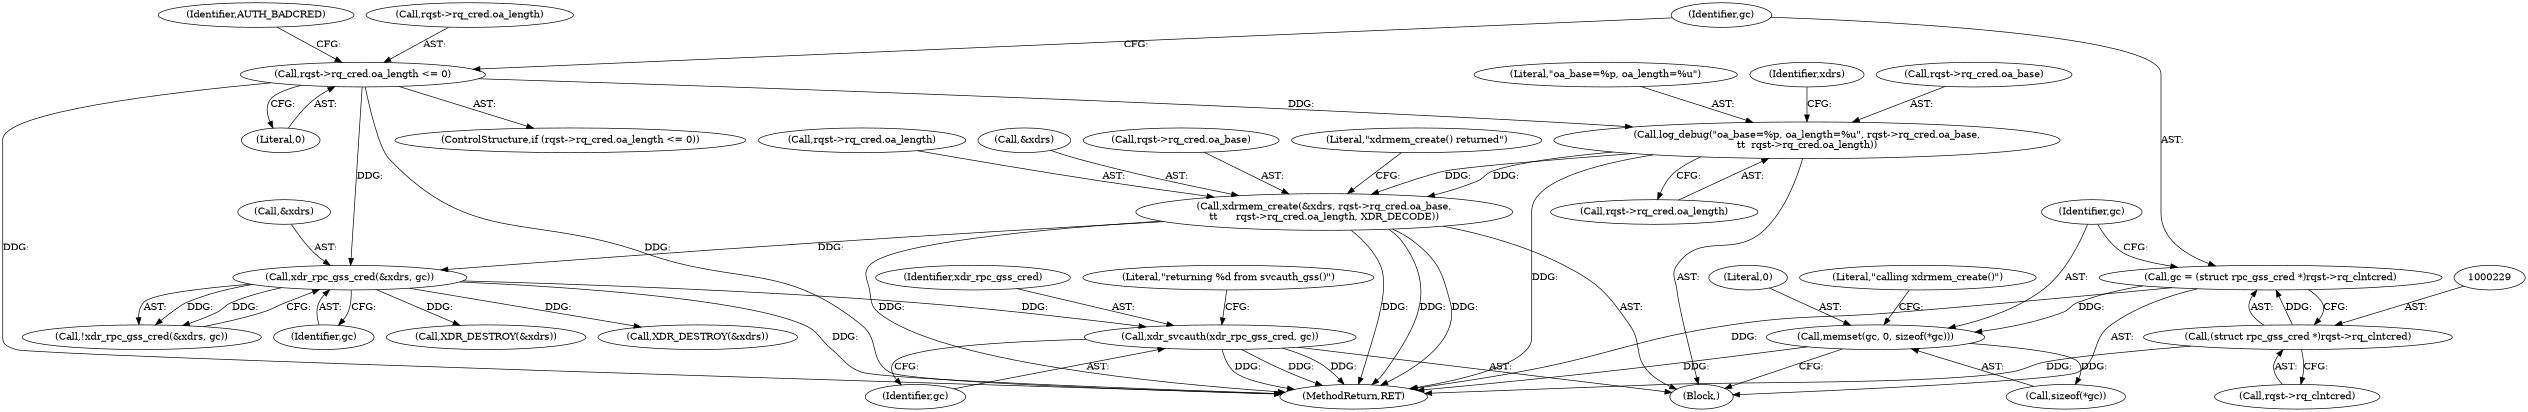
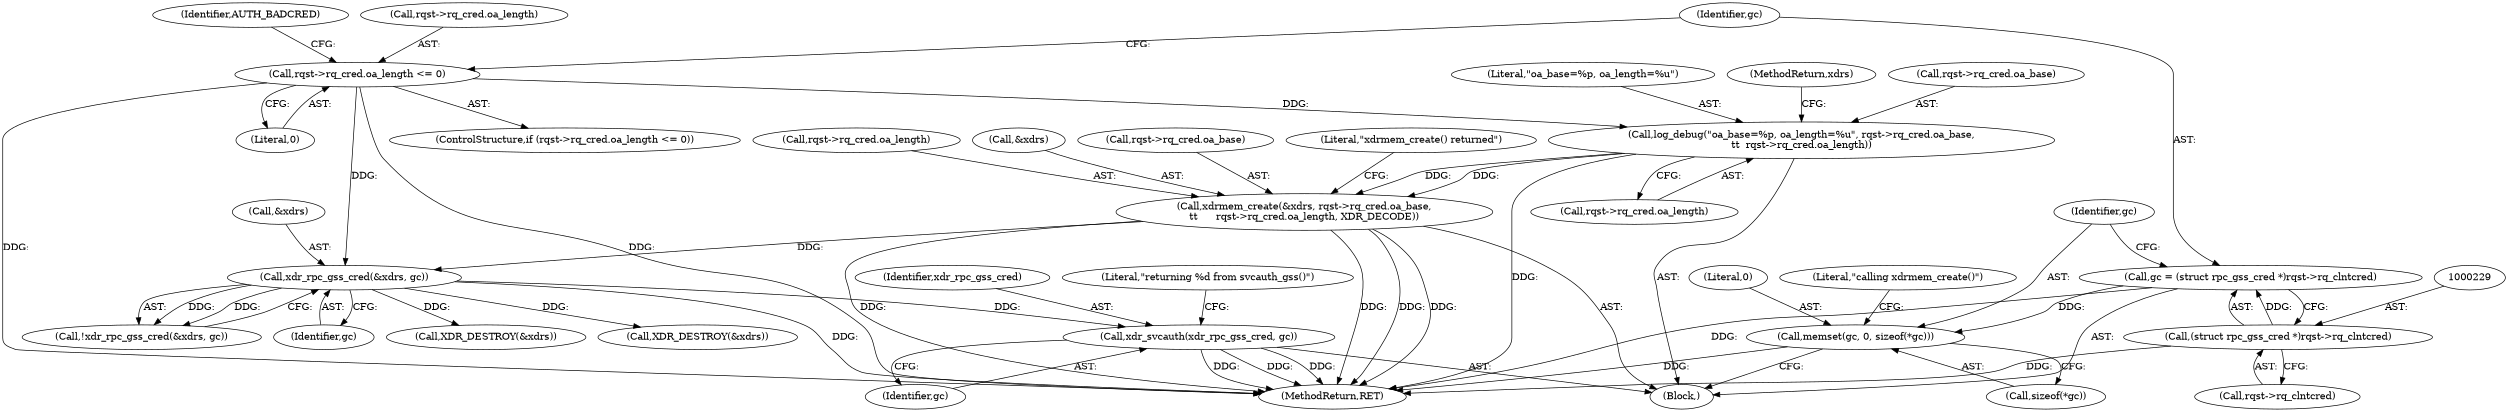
node "(Identifier,xdrs)": label "(Identifier,xdrs)" -> "(MethodReturn,xdrs)"
edge "(Call,memset(gc, 0, sizeof(*gc)))" -> "(Call,sizeof(*gc))": label "DDG: " -> "CFG: "
